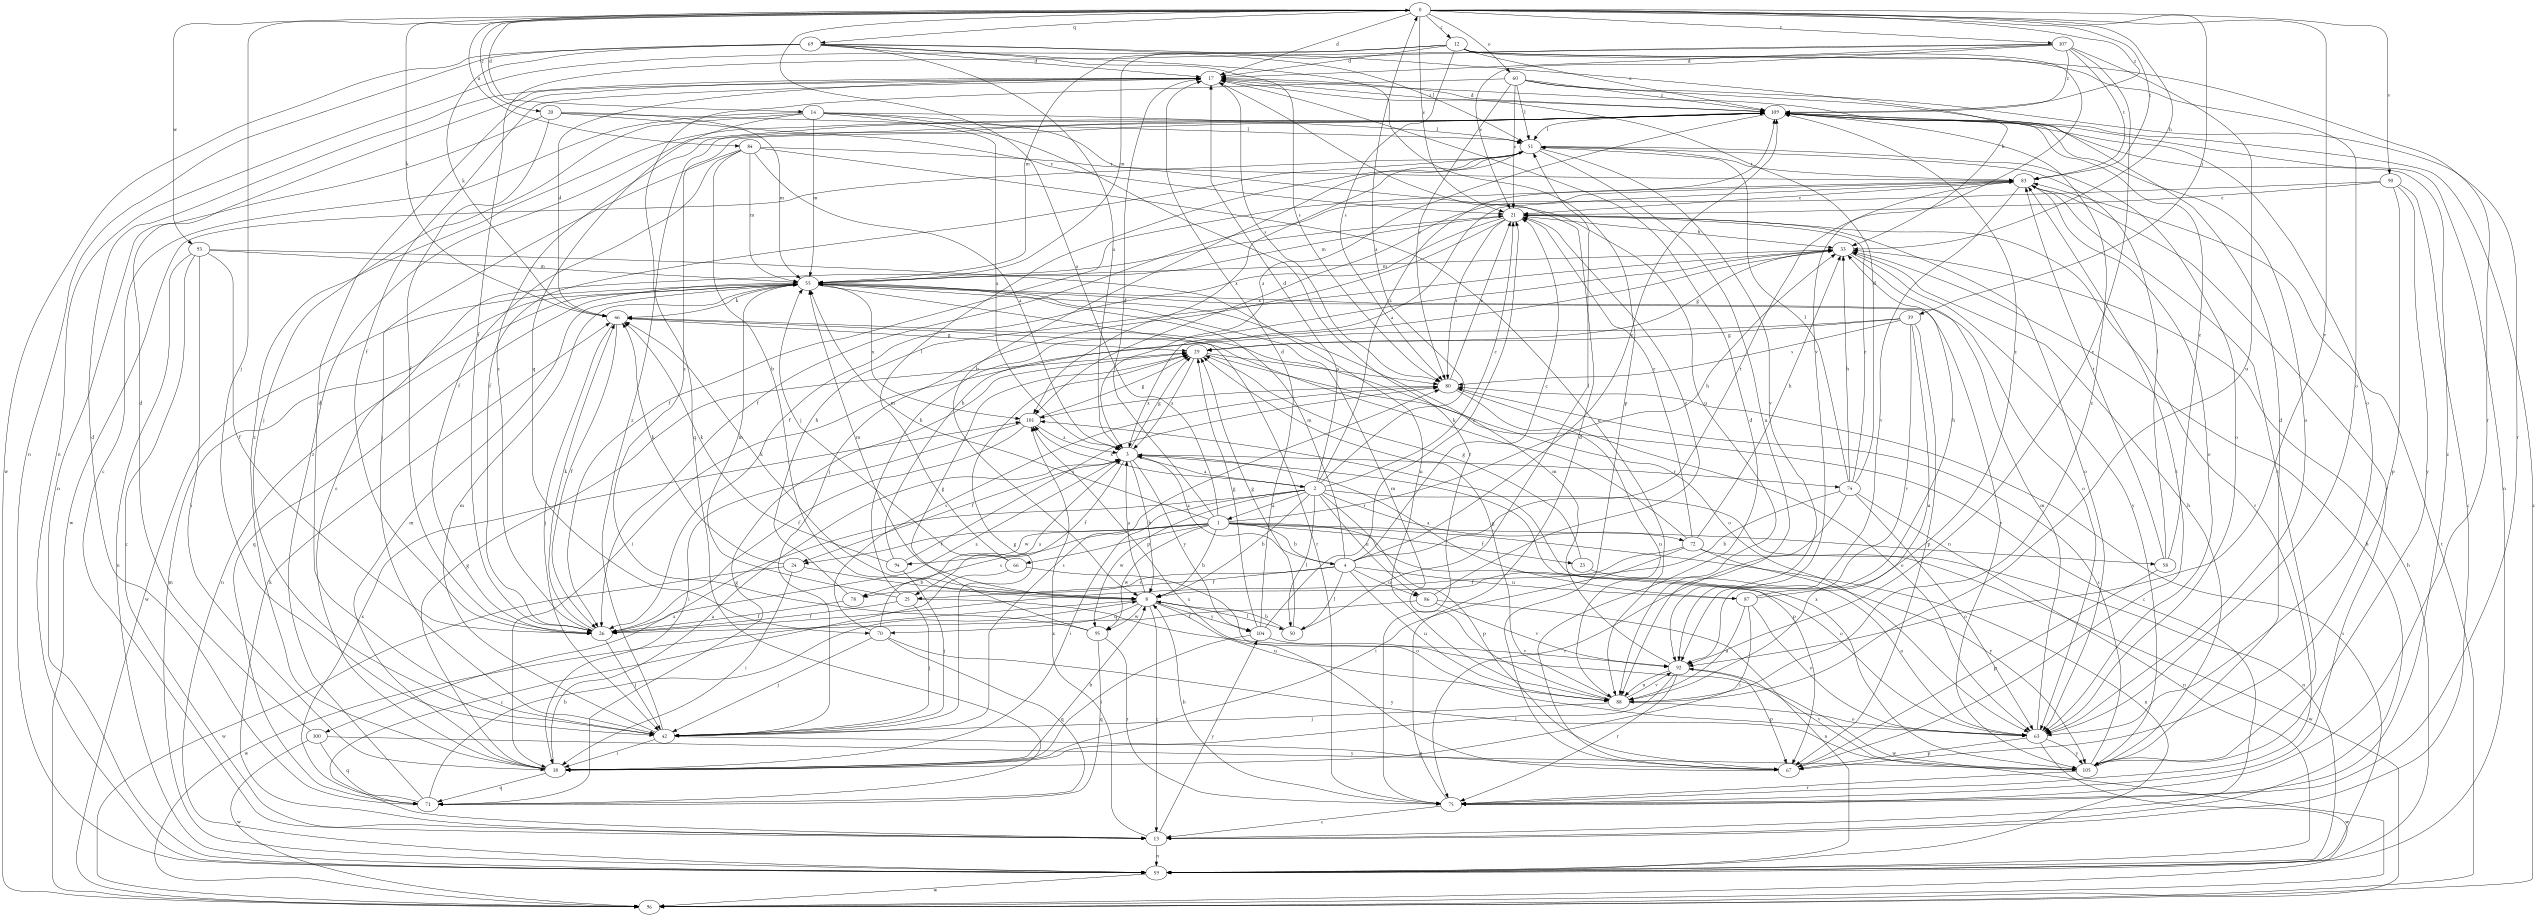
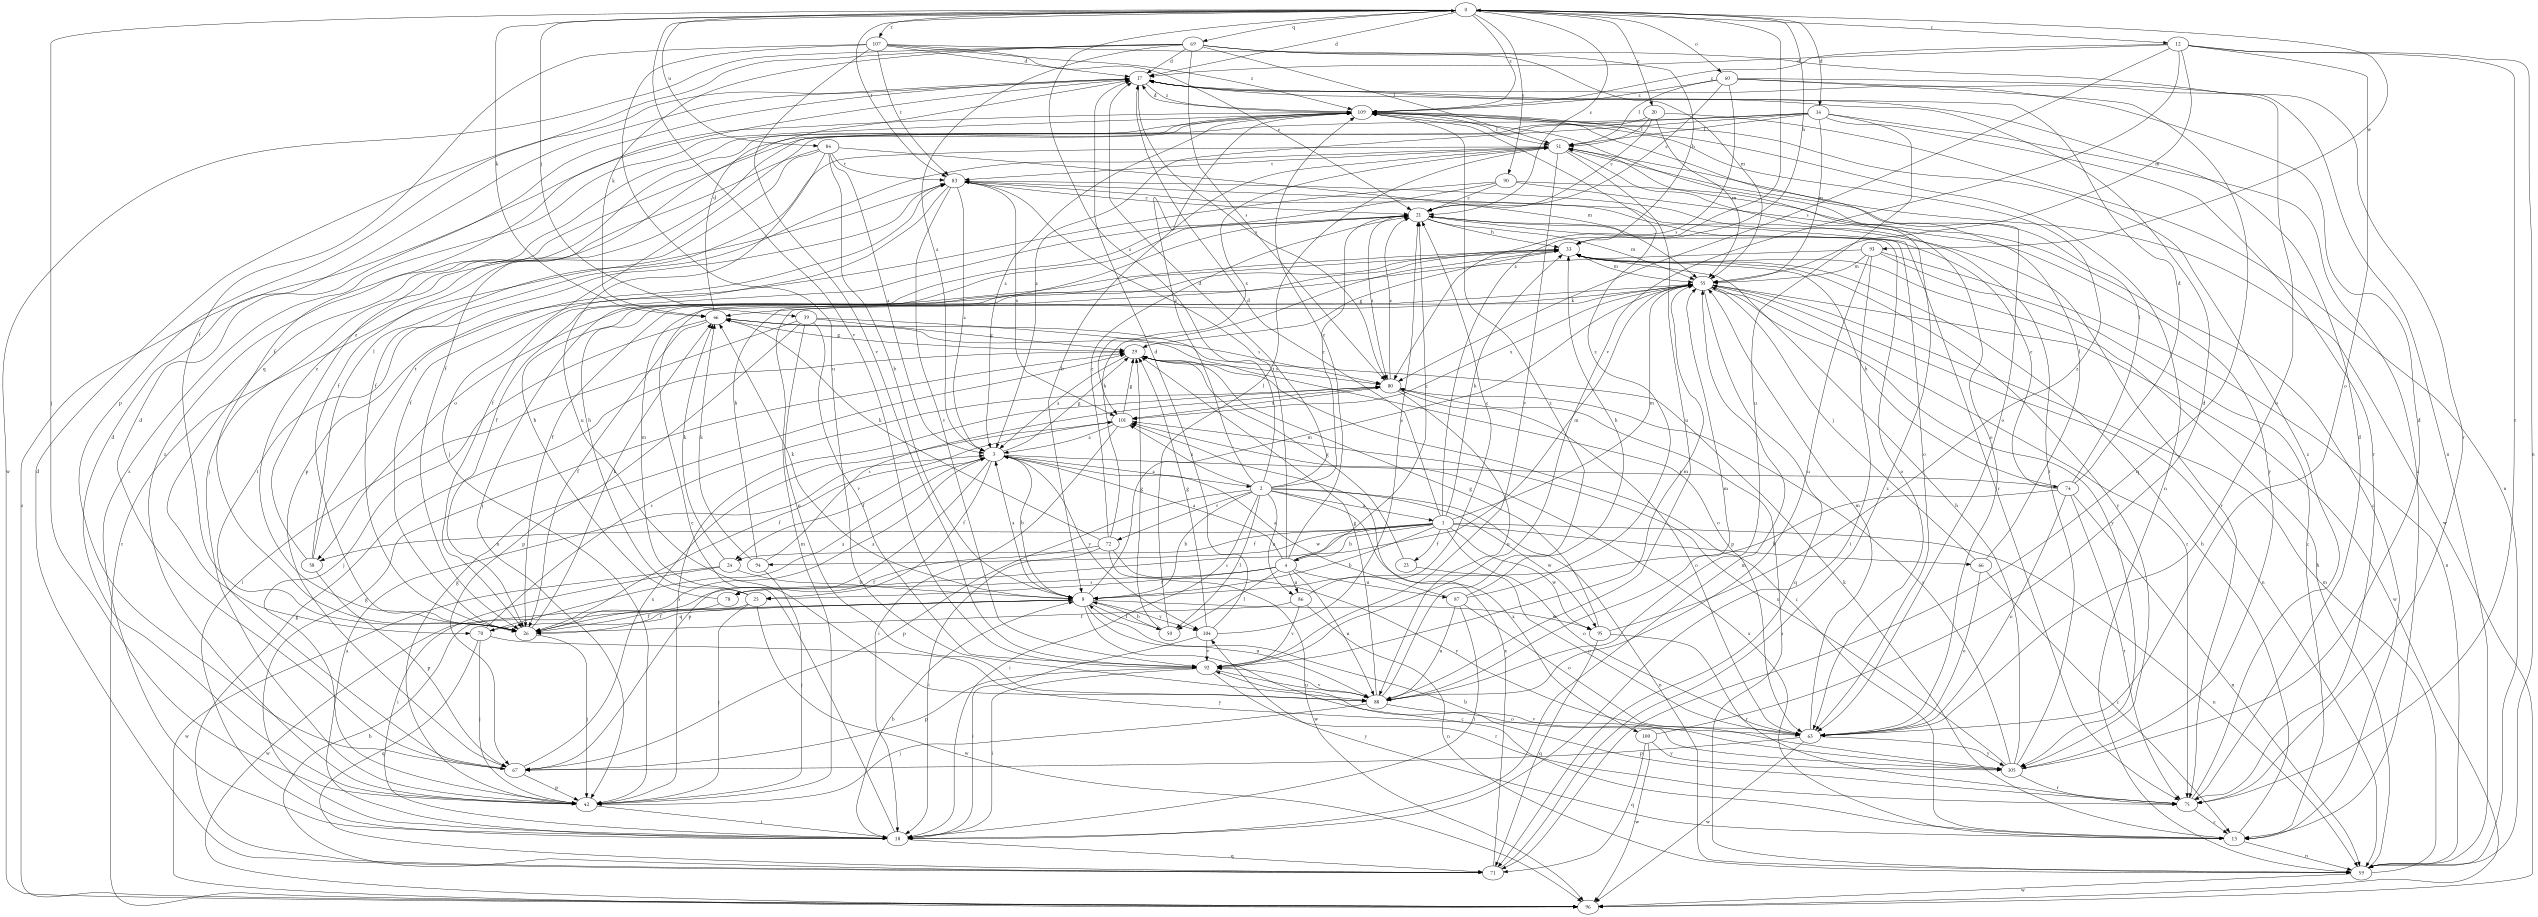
edge "33" -> "63": now "33" -> "58"
edge "42" -> "67": reversed
